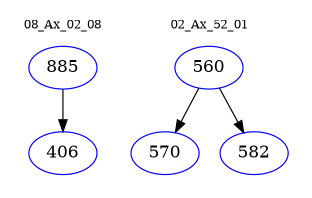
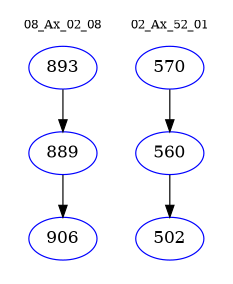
node "893": added
node "885": label "885" -> "889"
edge "560" -> "570": reversed
node "406": label "406" -> "906"
node "582": label "582" -> "502"
